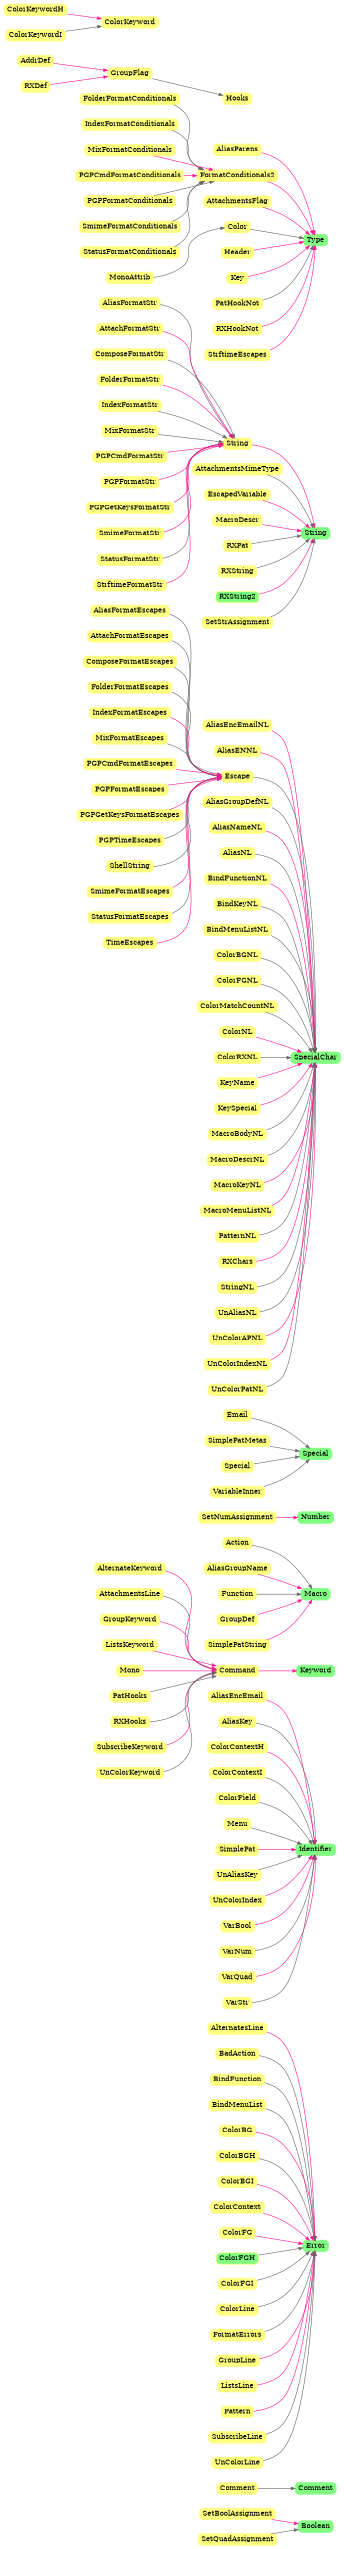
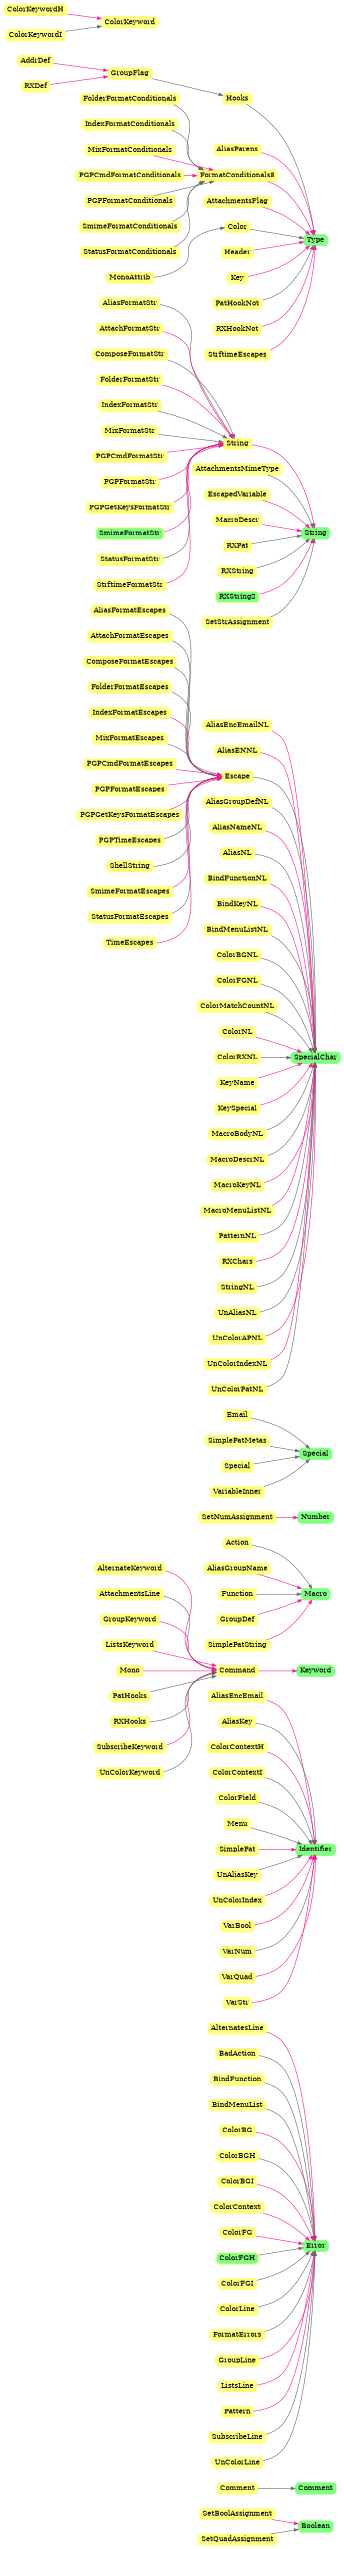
edge "Hooks" -> "Type": added
node "FormatConditionals2": label "FormatConditionals2" -> "FormatConditionals8"
node "SmimeFormatStr": fillcolor #ffff80 -> #80ff80
edge "BindKeyNL" -> "SpecialChar": color gray40 -> deeppink
edge "VarStr" -> "Identifier": color gray40 -> deeppink
